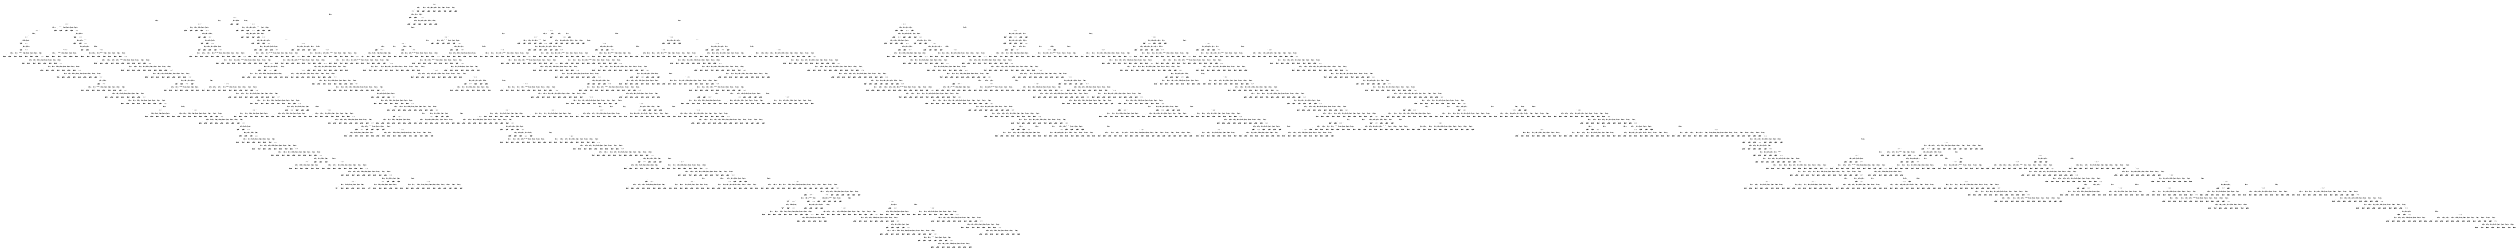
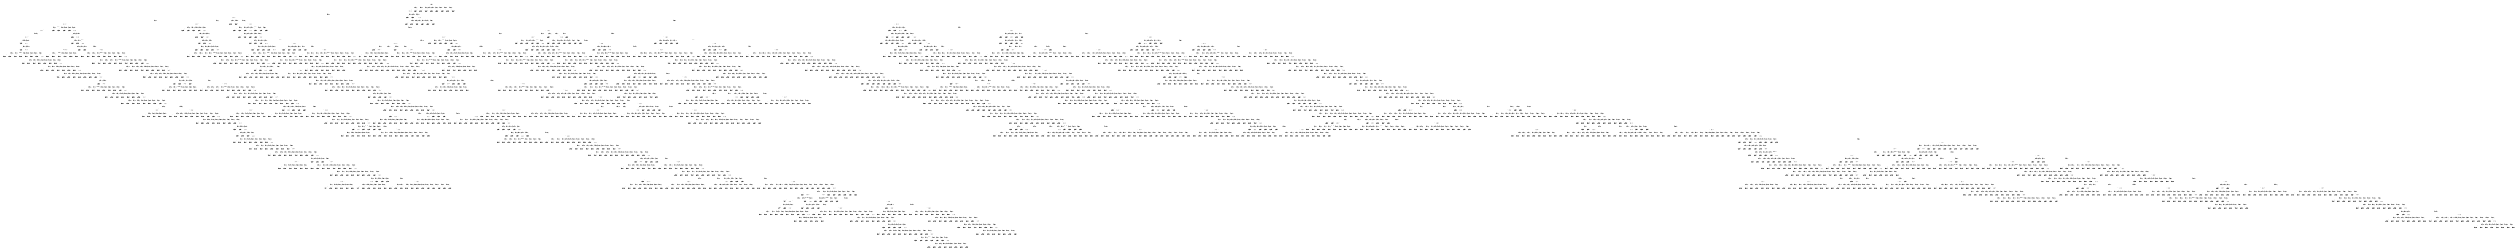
node "('', 1, 3, 2, 0) Duplicated!": added
node "('', 2, 4, 1, 0) Reach limit!": removed
